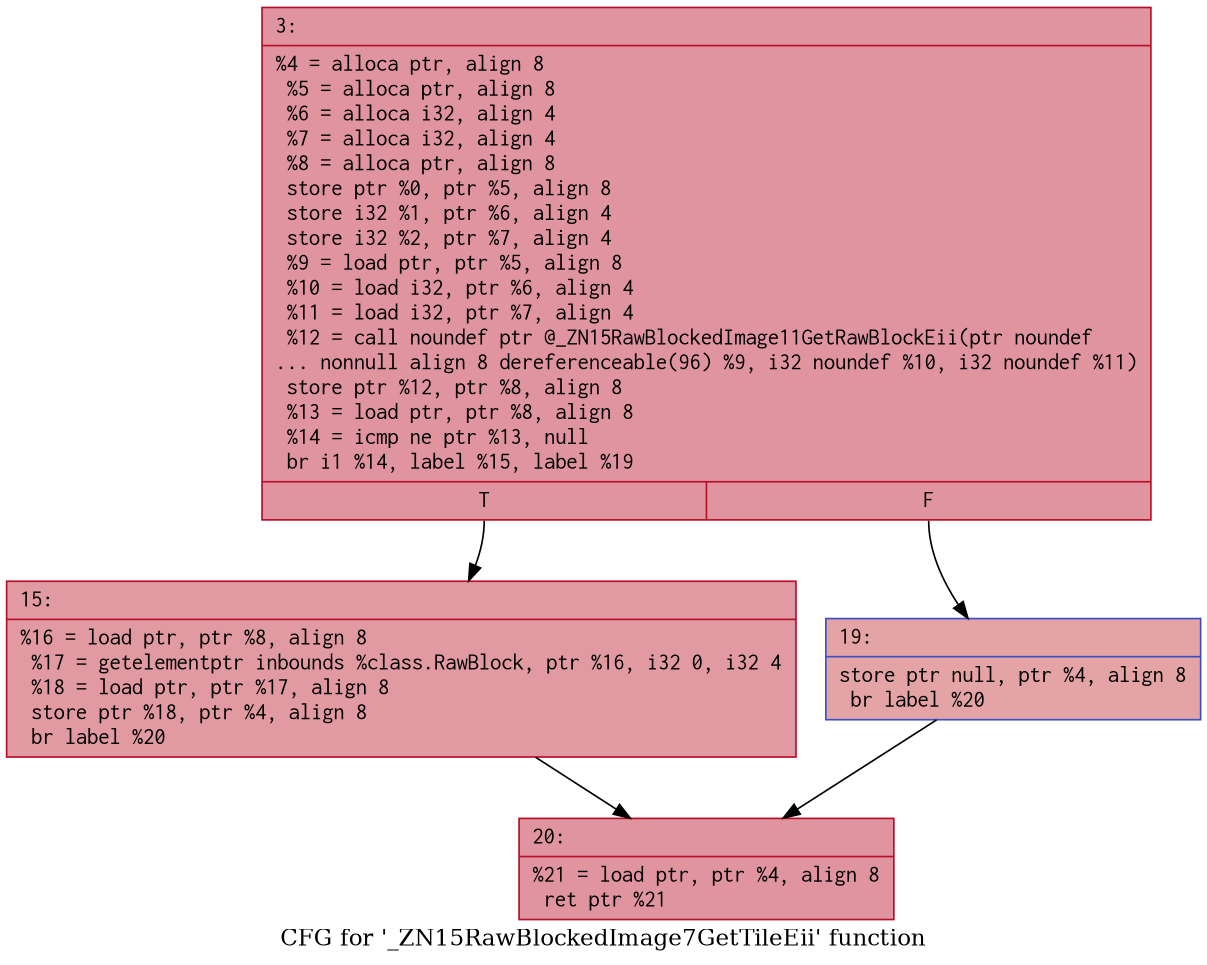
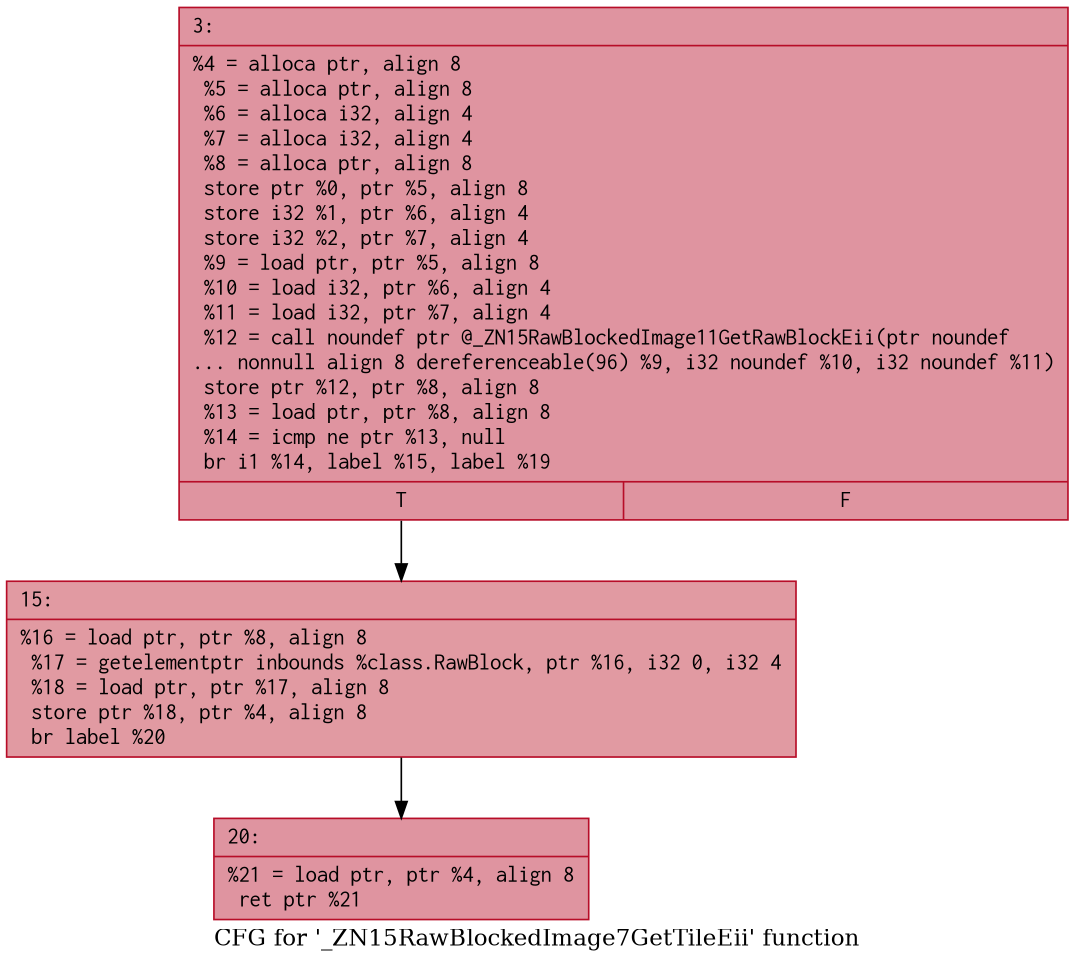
node "19:": removed
